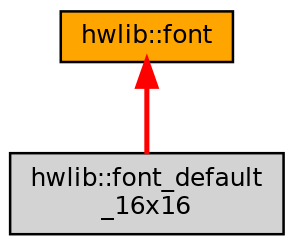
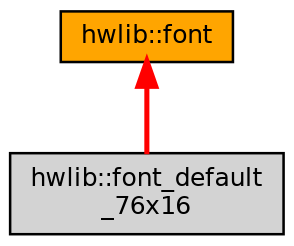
node "hwlib::font_default _16x16": label "hwlib::font_default _16x16" -> "hwlib::font_default _76x16"
